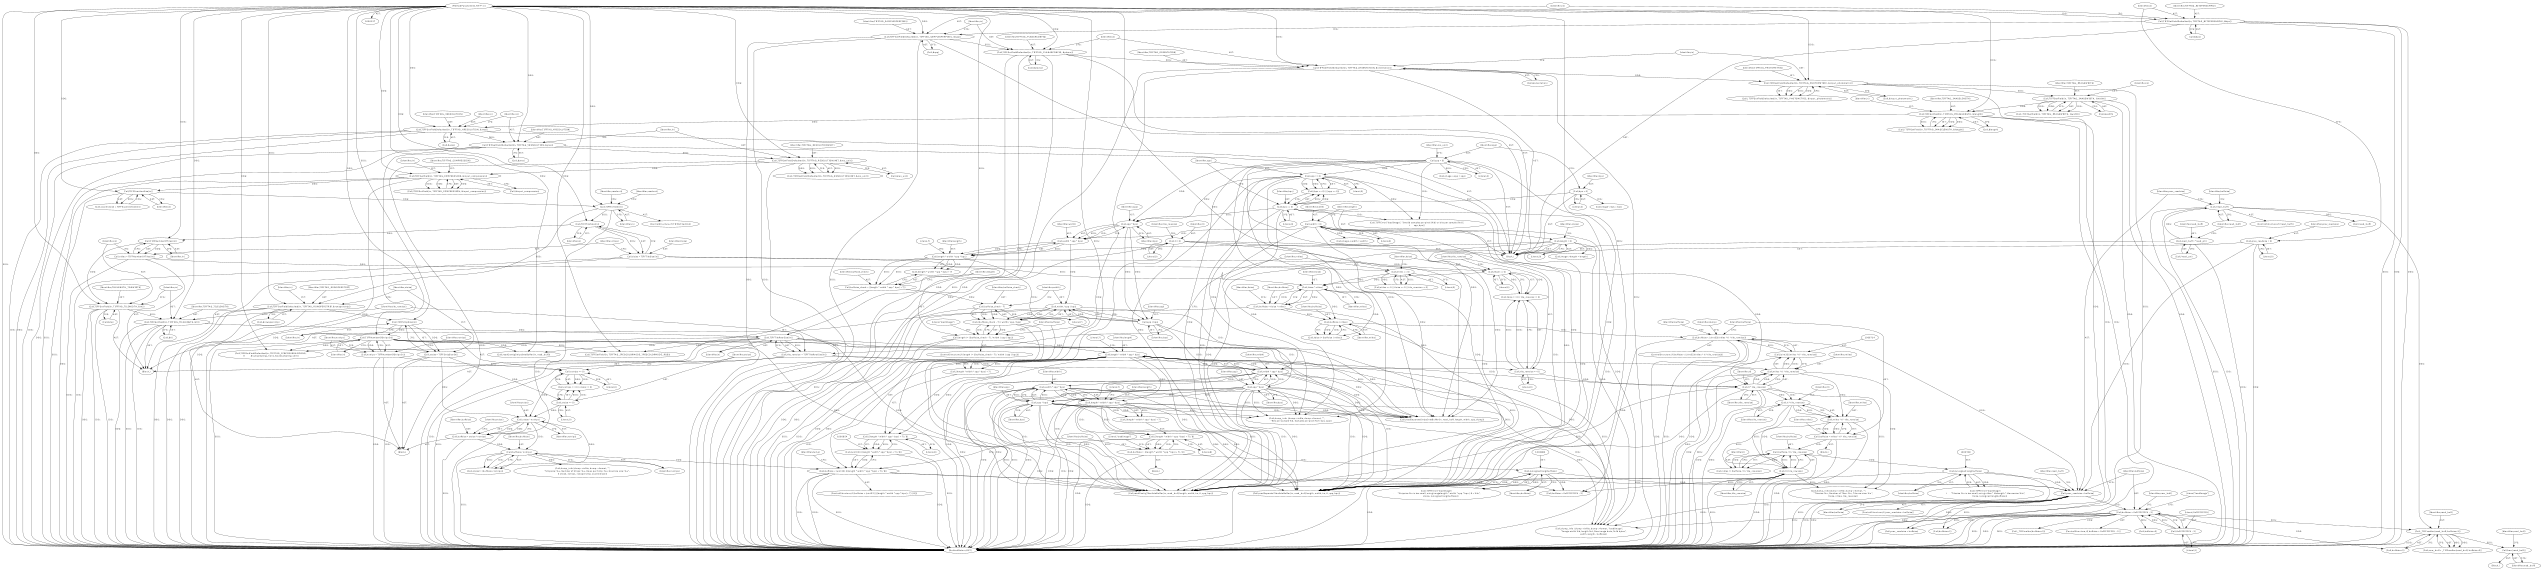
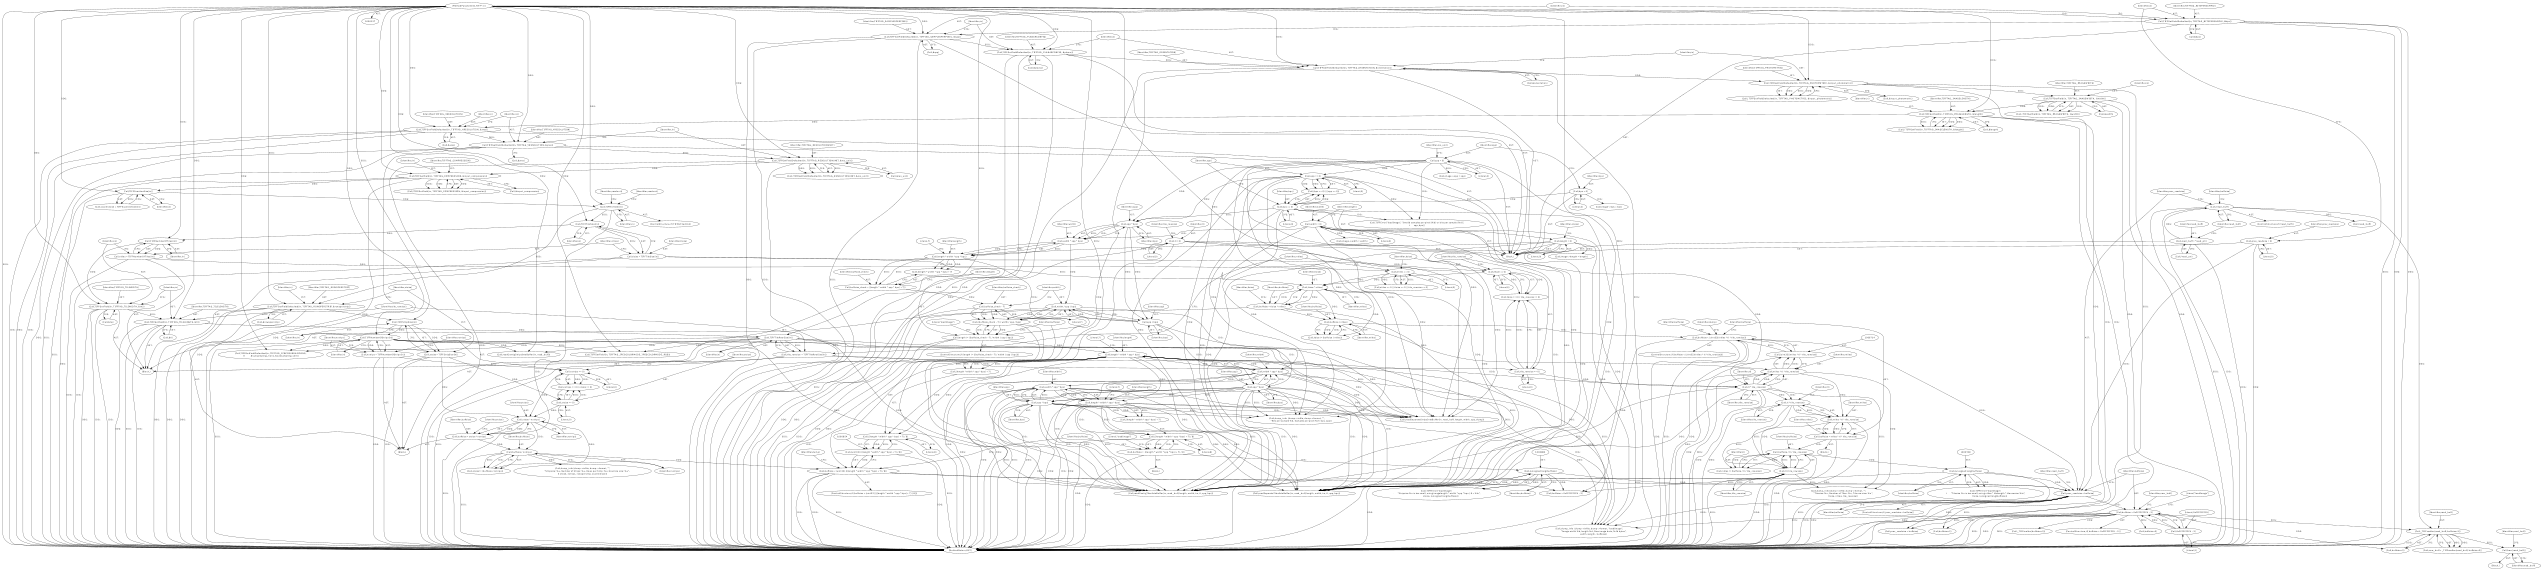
edge "(Call,&yres)" -> "(Call,TIFFGetFieldDefaulted(in, TIFFTAG_YRESOLUTION, &yres))": removed, label "AST:"
node "(Identifier,TILELENGTH_TILEWIDTH)": label "(Identifier,TILELENGTH_TILEWIDTH)" -> "(Identifier,TIFFTAG_TILEWIDTH)"
